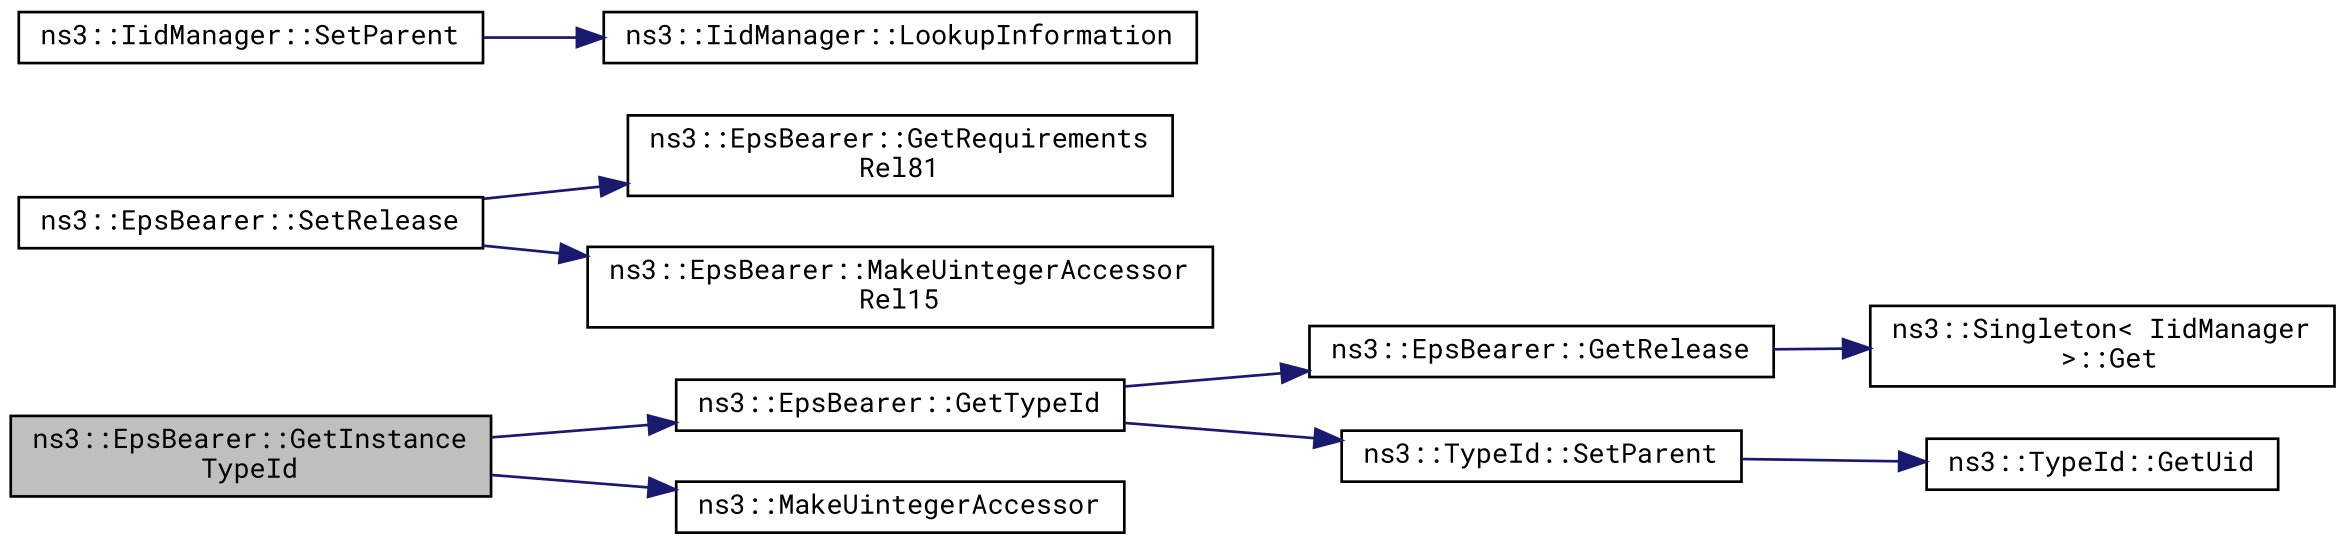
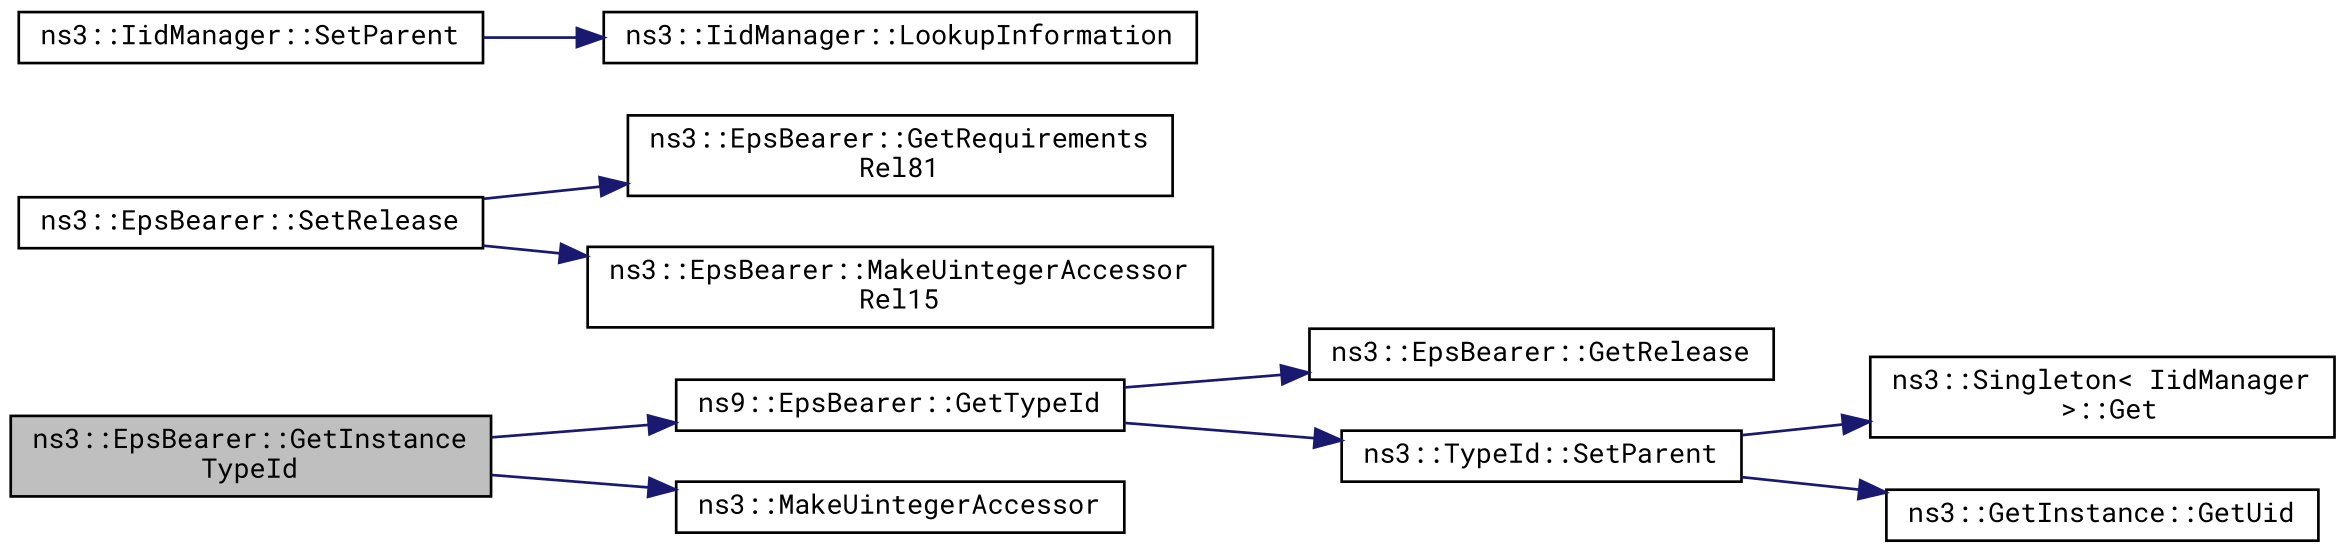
edge "ns3::EpsBearer::GetRelease" -> "ns3::Singleton< IidManager >::Get": now "ns3::TypeId::SetParent" -> "ns3::Singleton< IidManager >::Get"
node "ns3::EpsBearer::GetTypeId": label "ns3::EpsBearer::GetTypeId" -> "ns9::EpsBearer::GetTypeId"
node "ns3::TypeId::GetUid": label "ns3::TypeId::GetUid" -> "ns3::GetInstance::GetUid"
